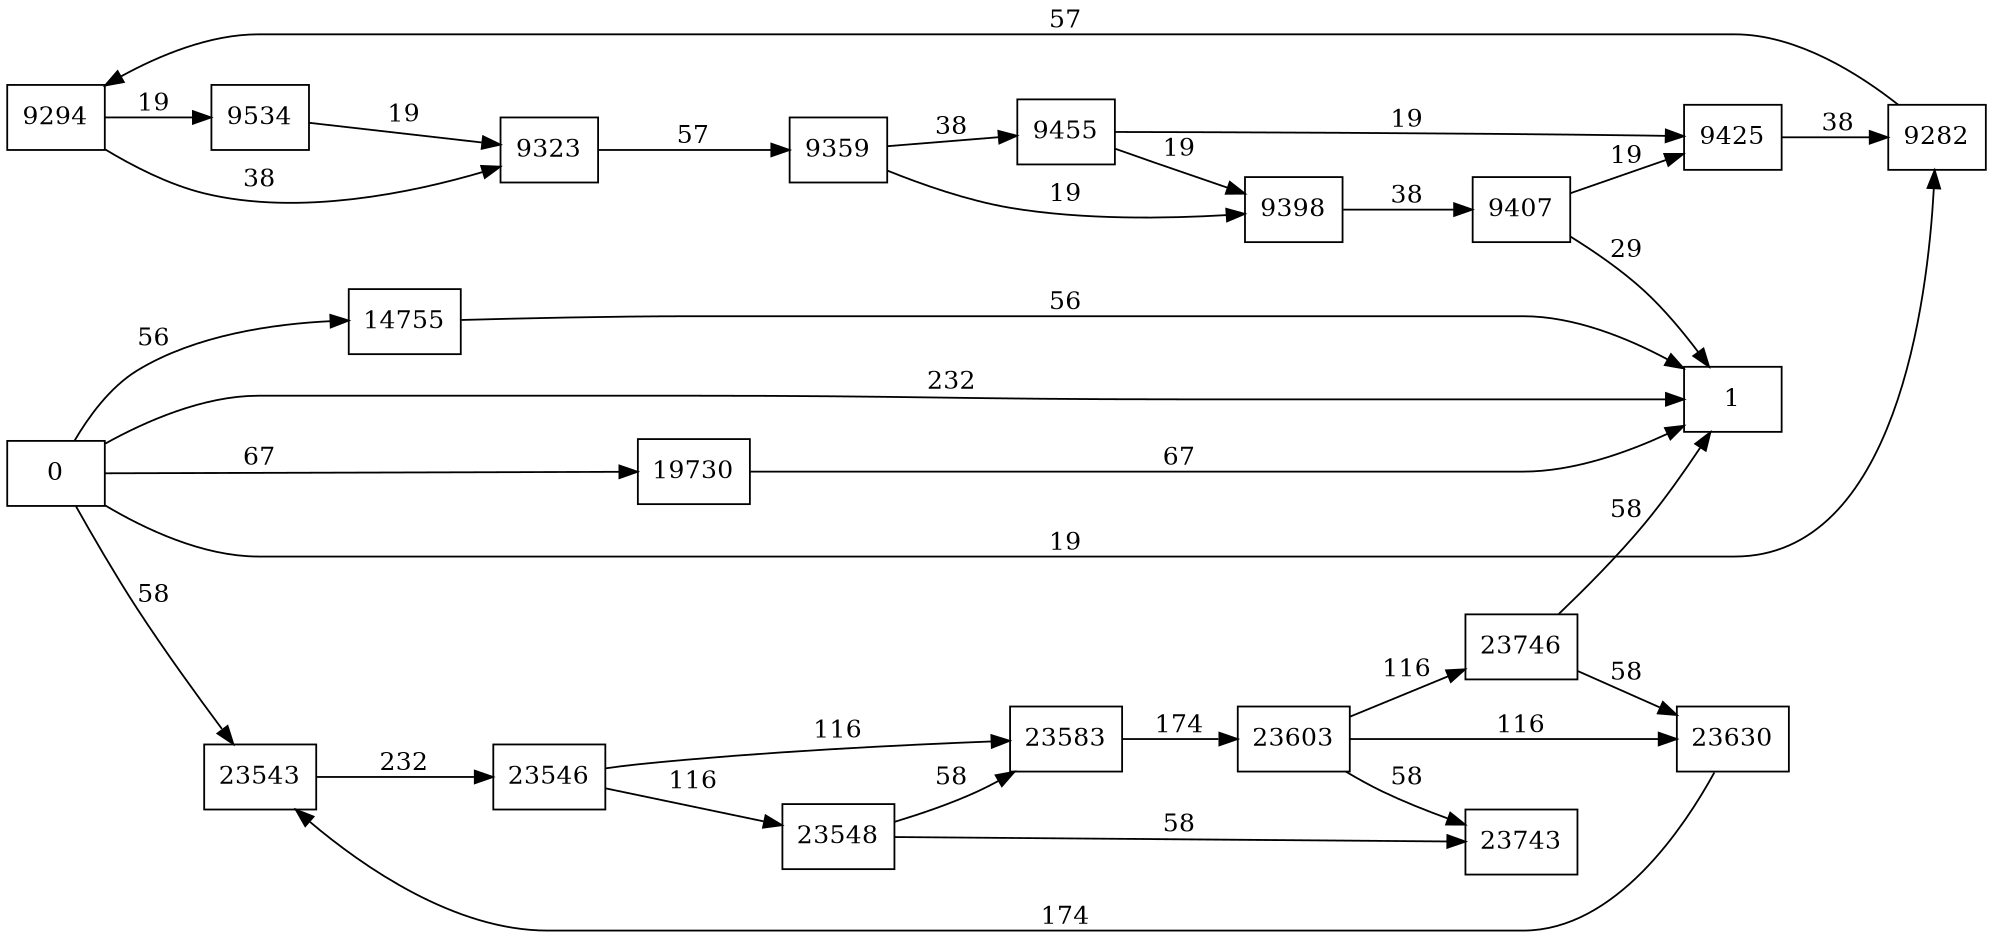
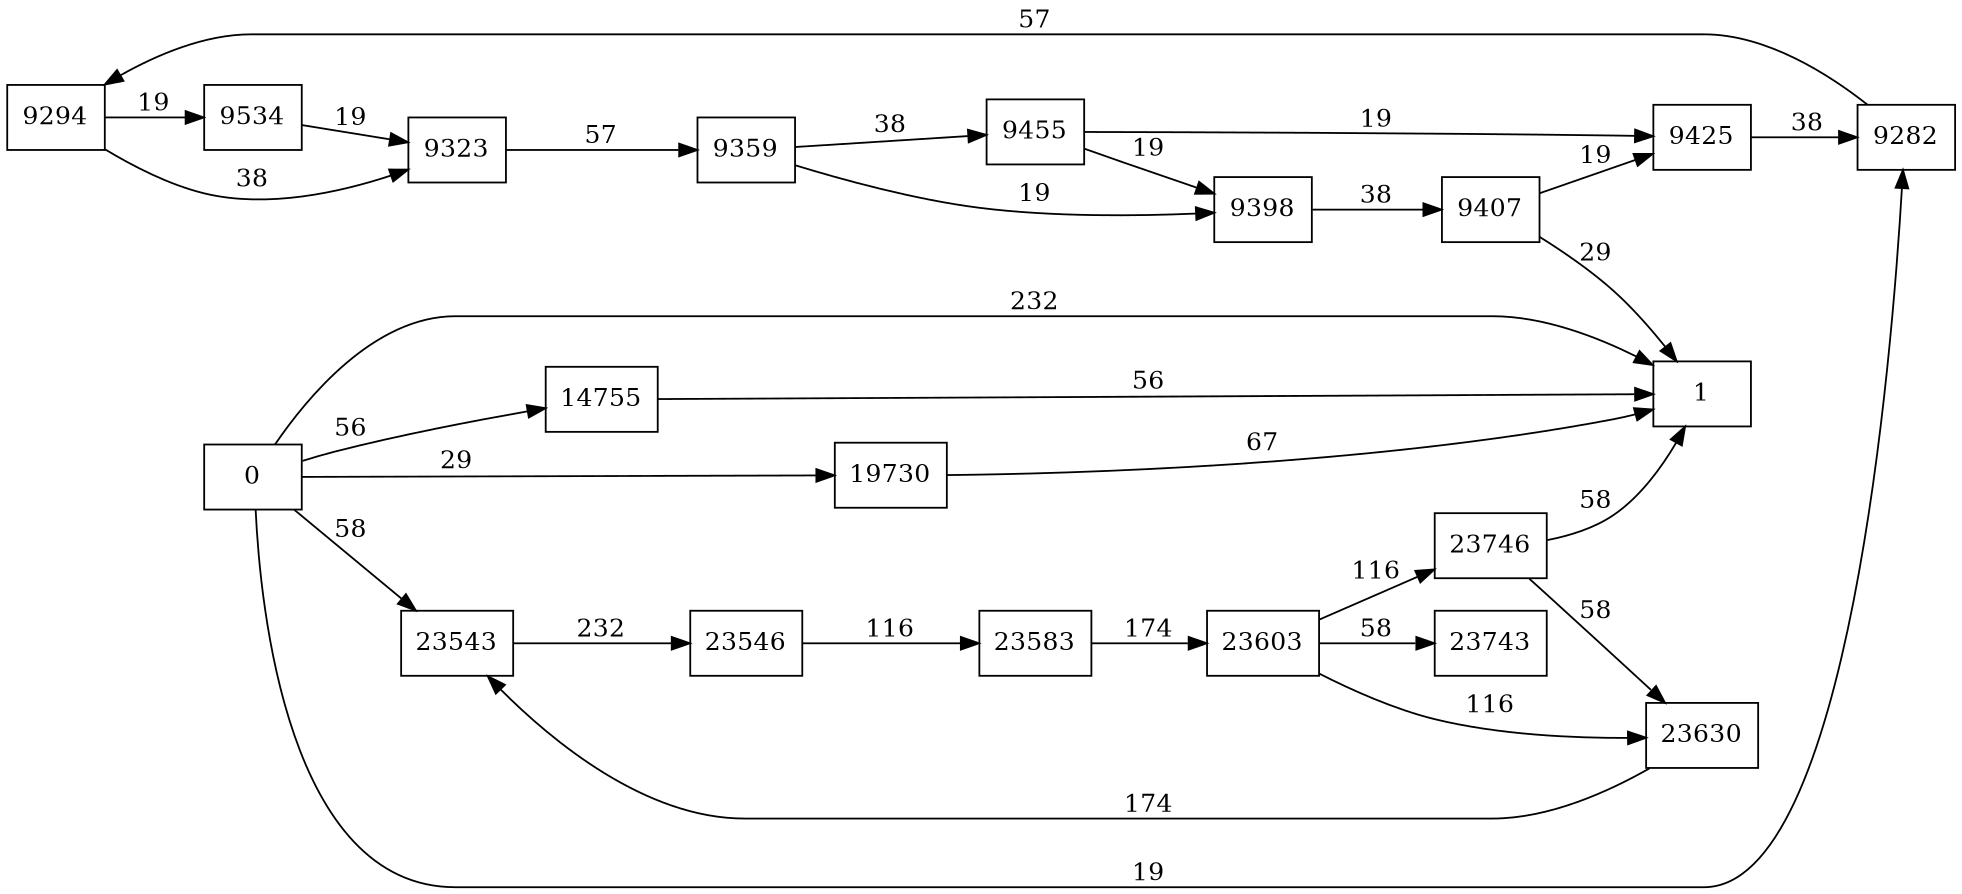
edge "0" -> "19730": label "67" -> "29"
node "23548": removed
